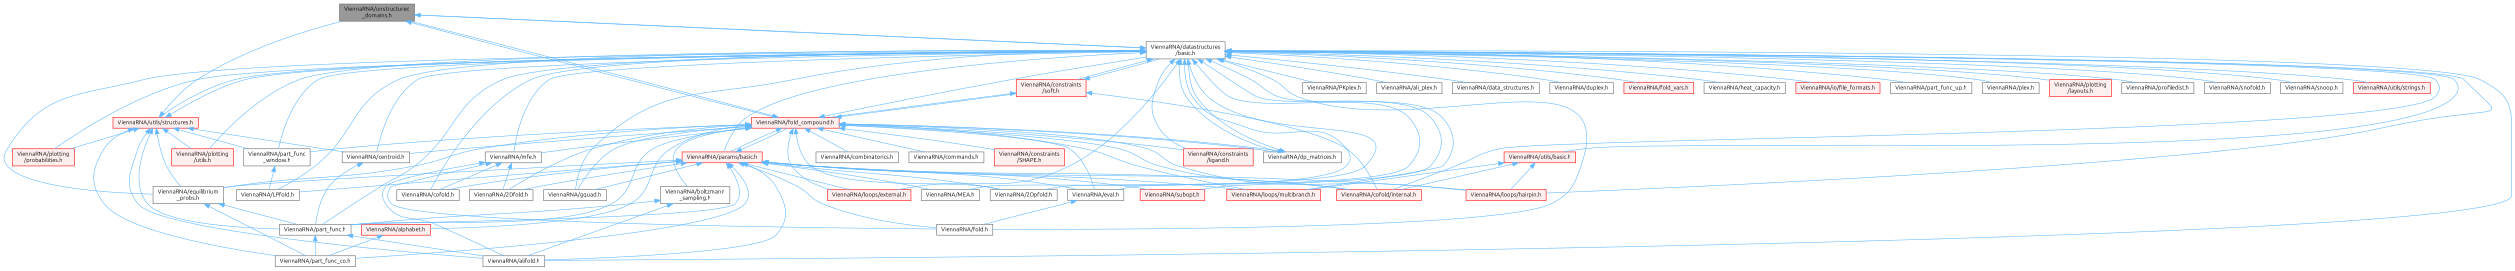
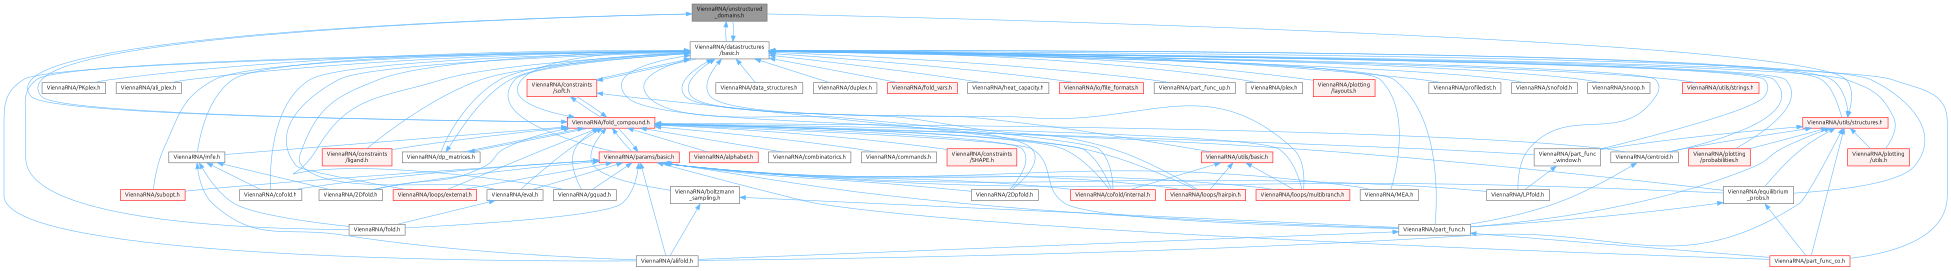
edge "ViennaRNA/part_func_co.h" -> "ViennaRNA/alphabet.h": now "ViennaRNA/part_func_co.h" -> "ViennaRNA/datastructures /basic.h"
node "ViennaRNA/part_func_co.h": color grey40 -> red
